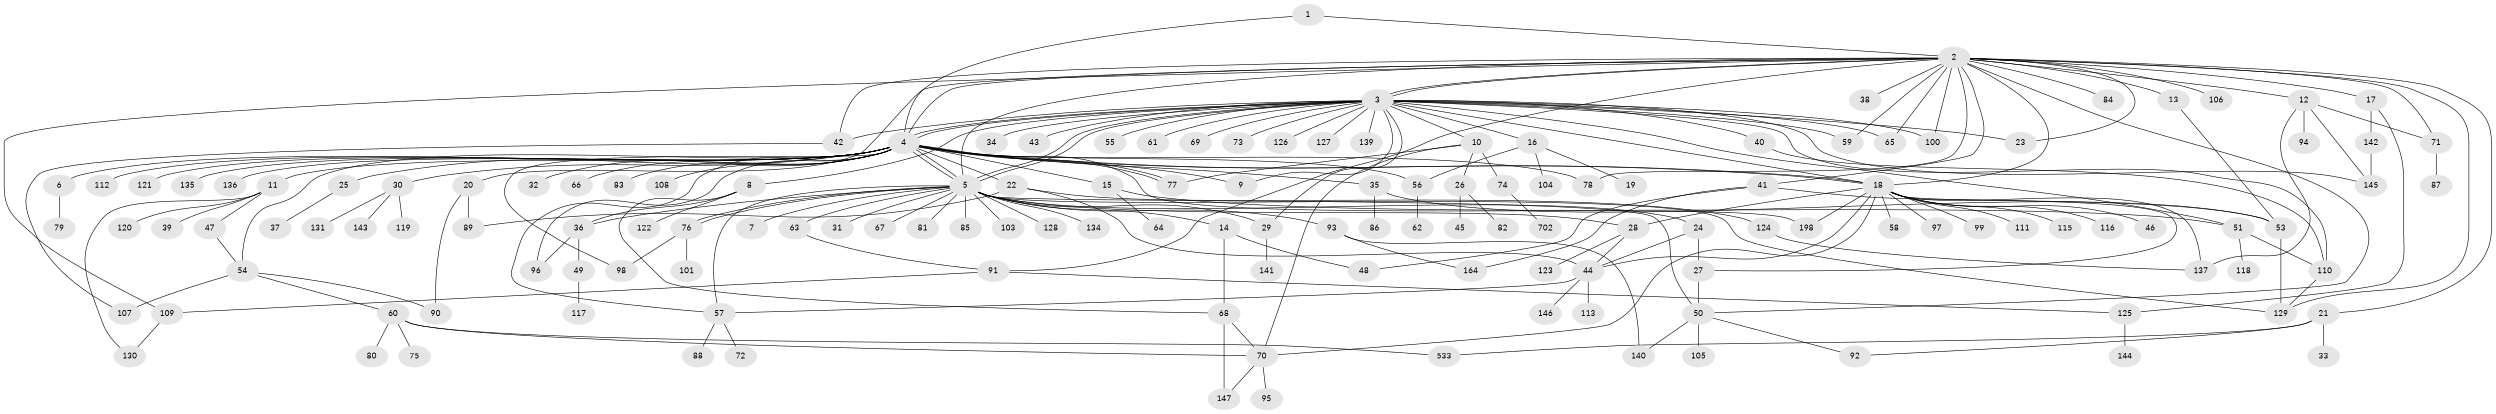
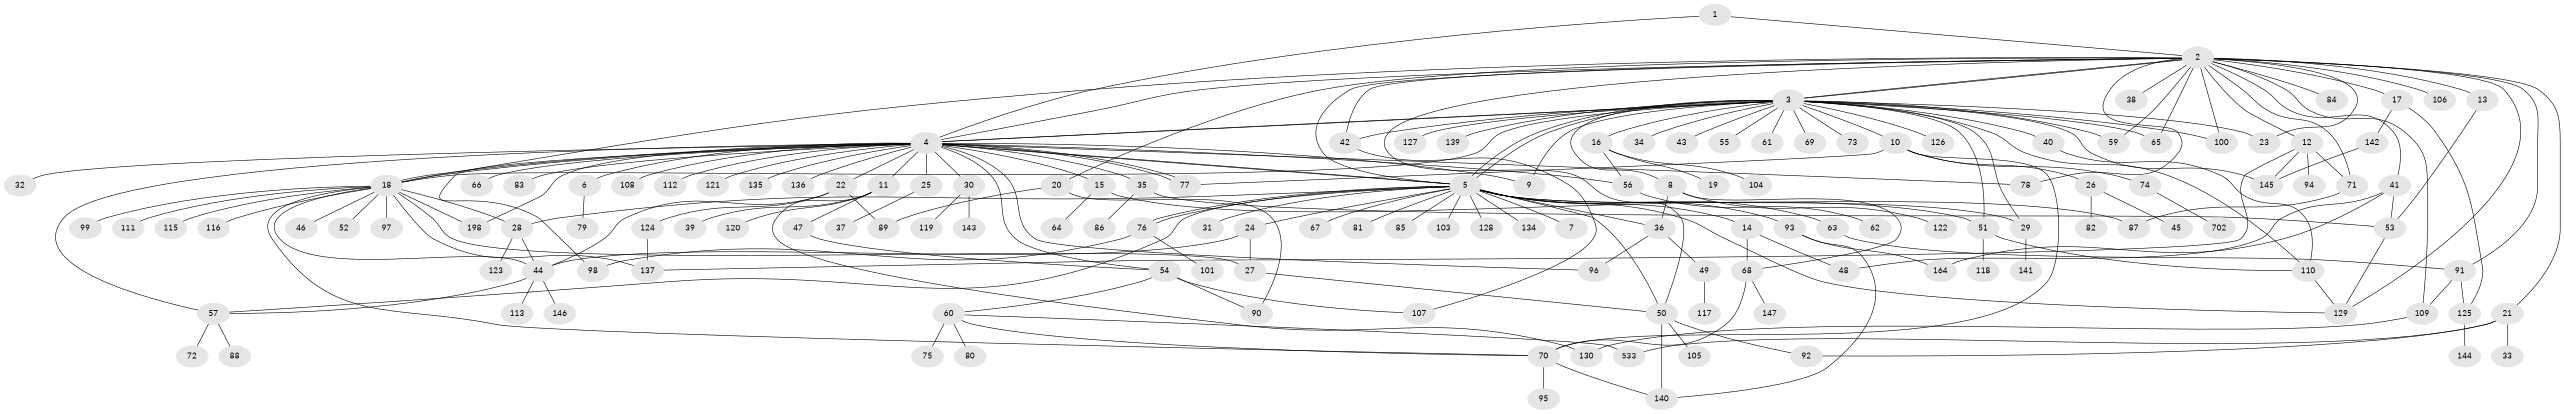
edge "5" -- "87": added
node "131": removed
node "58": label "58" -> "52"
edge "70" -- "147": now "70" -- "140"
